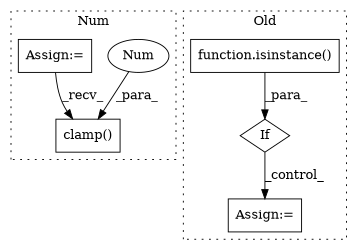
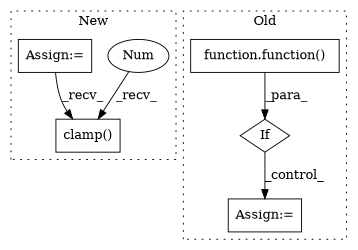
cluster "Num": label "Num" -> "New"
node "function.isinstance()": label "function.isinstance()" -> "function.function()"
edge "Num" -> "clamp()": label "_para_" -> "_recv_"
